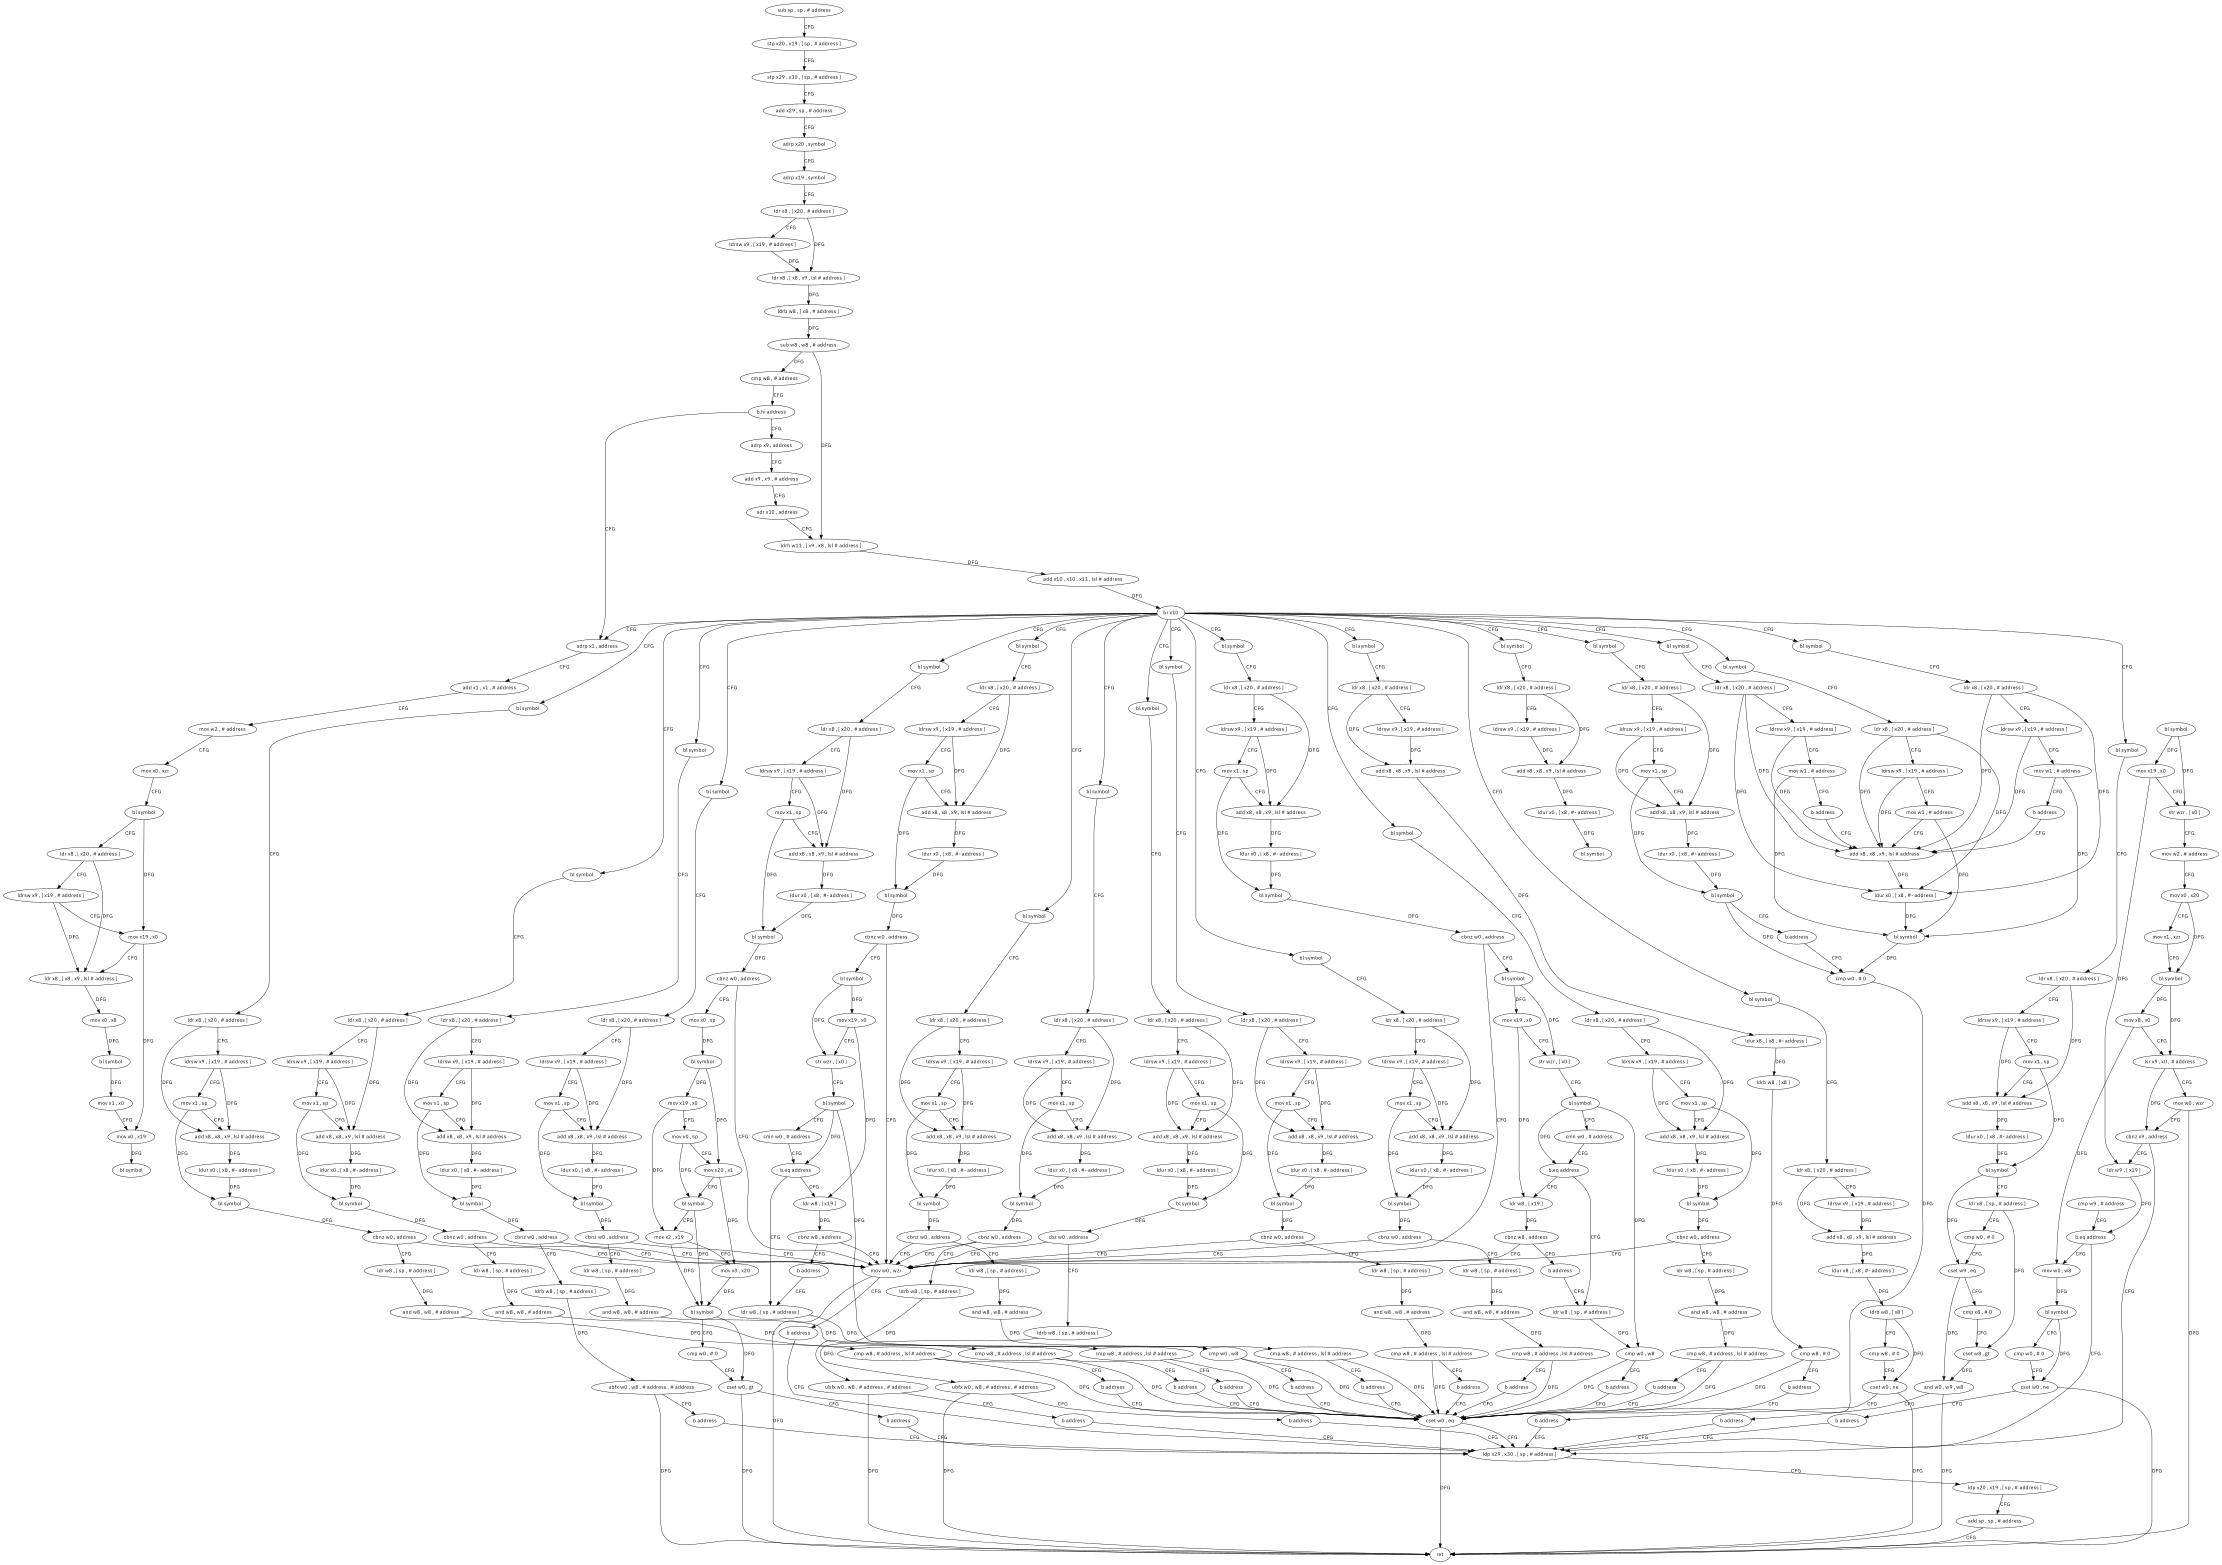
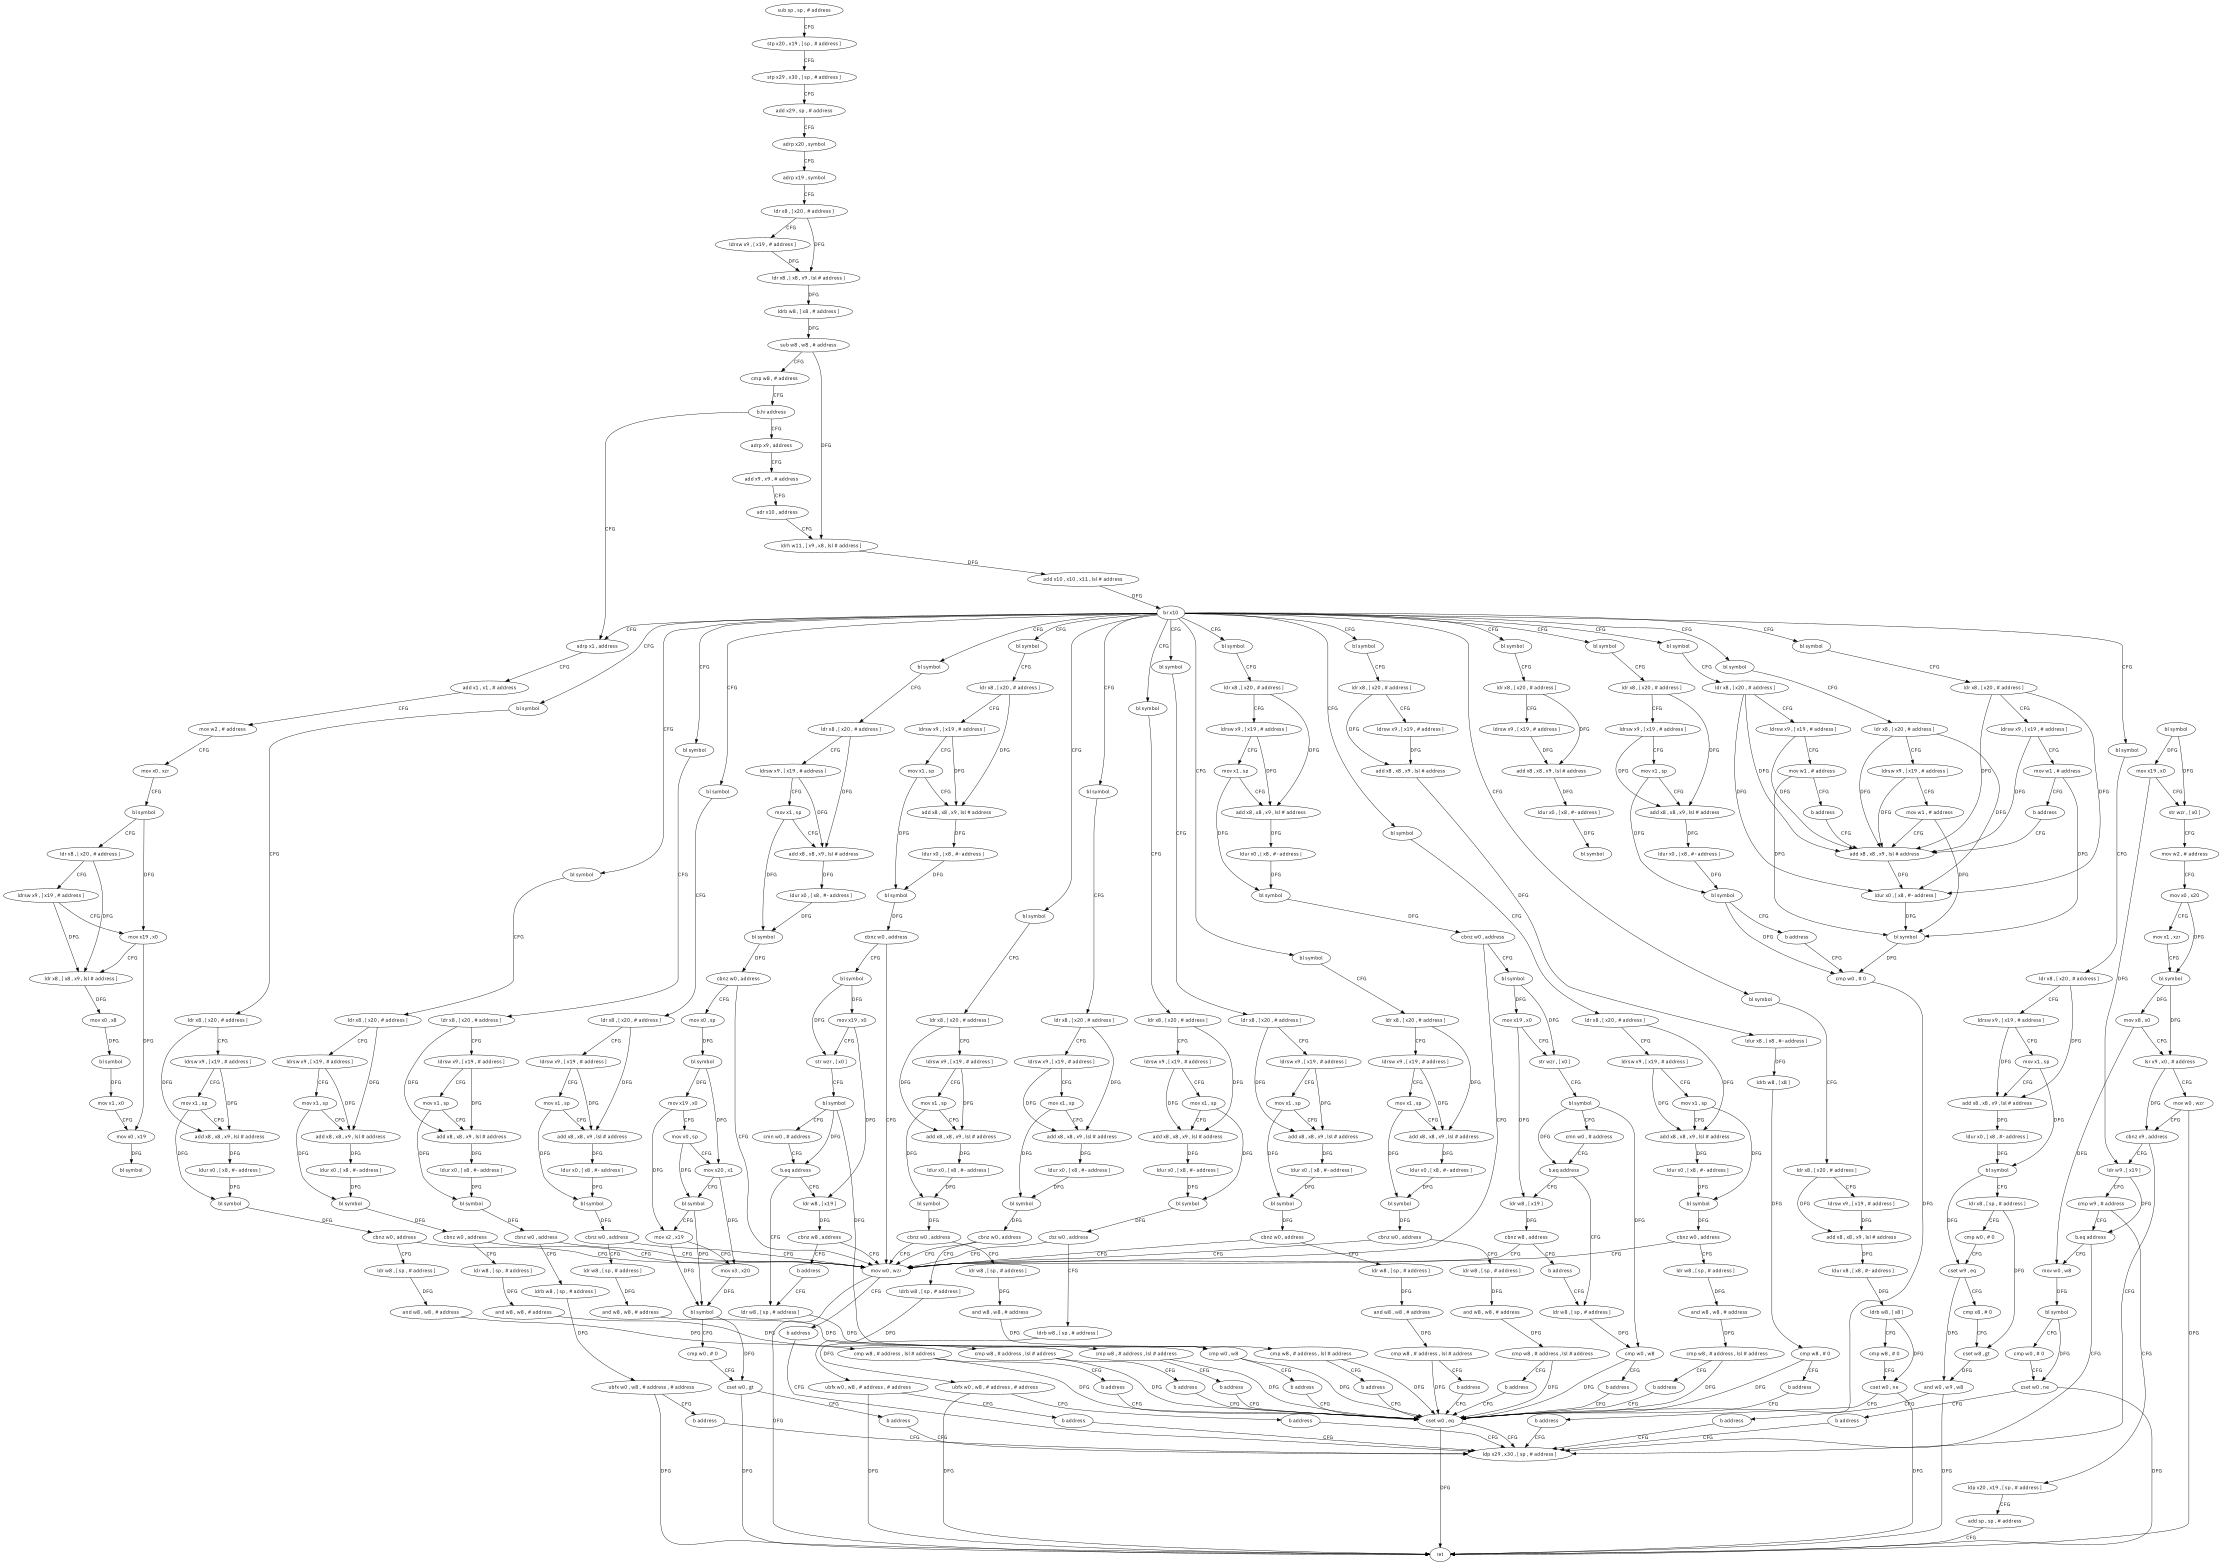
edge "ldr w9 , [ x19 ]" -> "cmp w9 , # address": added, label "CFG"
edge "ldp x29 , x30 , [ sp , # address ]" -> "ldp x20 , x19 , [ sp , # address ]": now "cmp w9 , # address" -> "ldp x20 , x19 , [ sp , # address ]"
